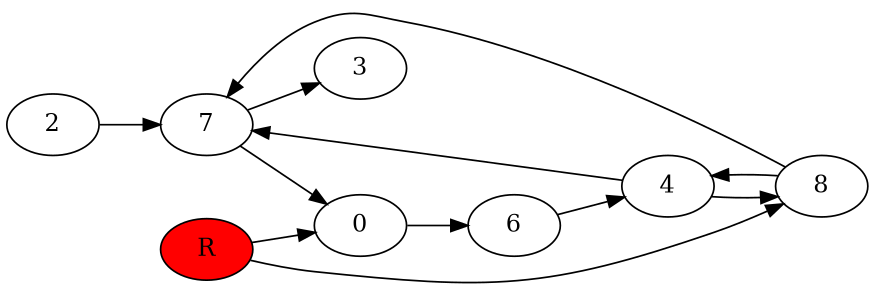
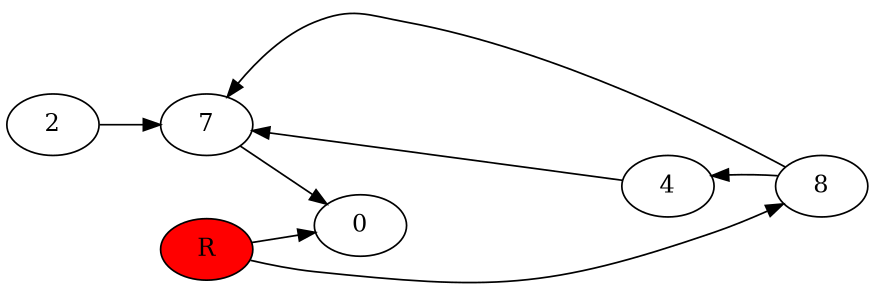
node "3": removed
edge "4" -> "8": removed
node "6": removed
